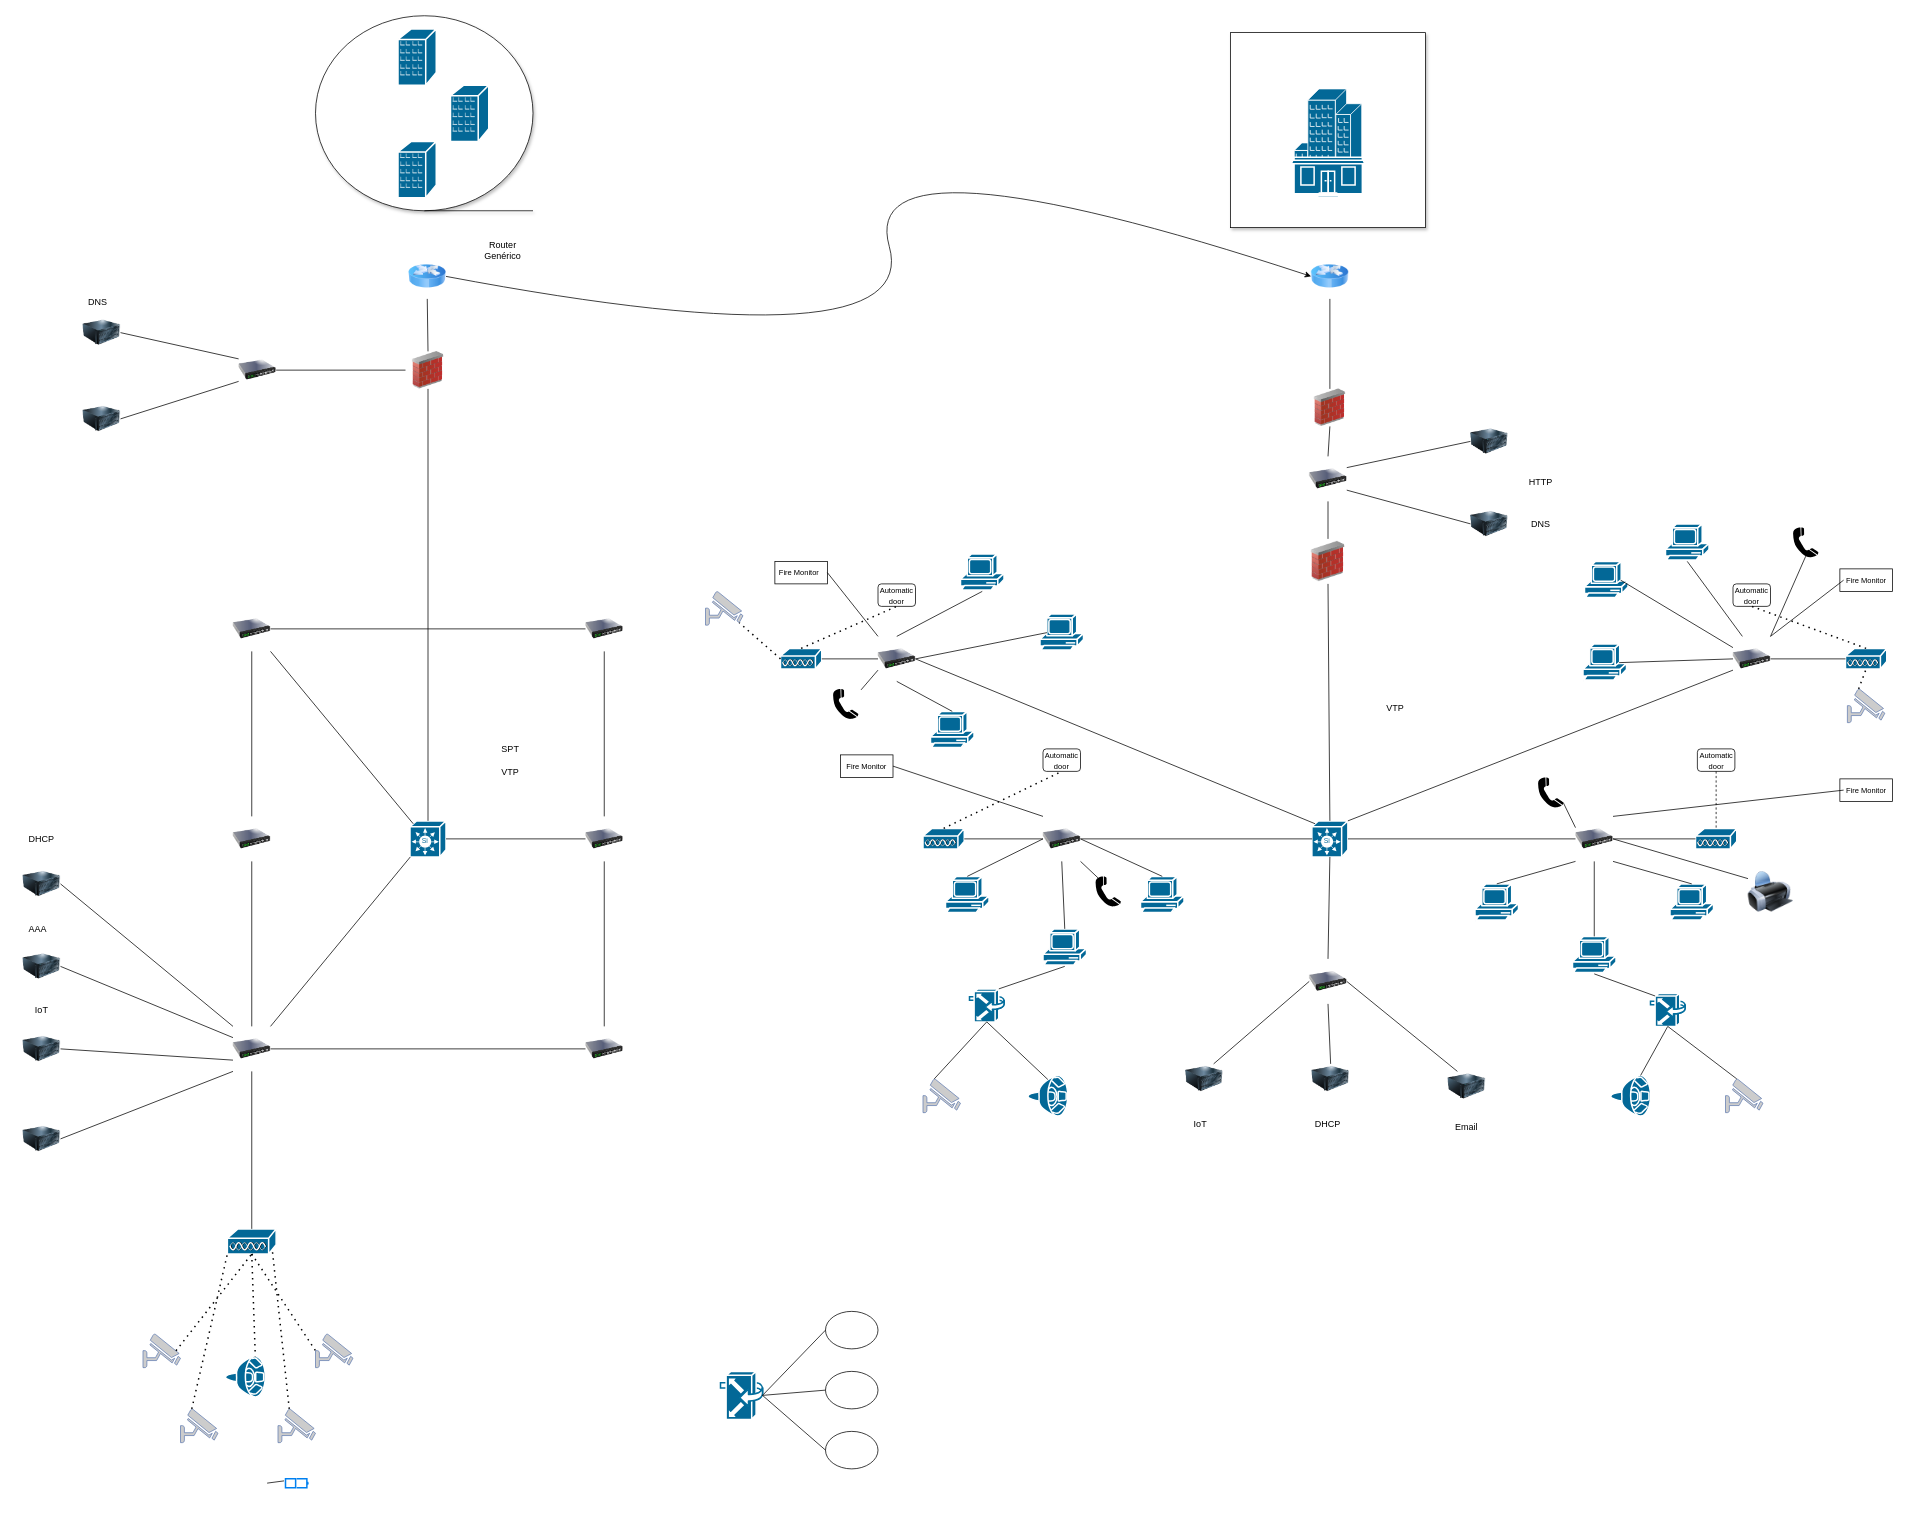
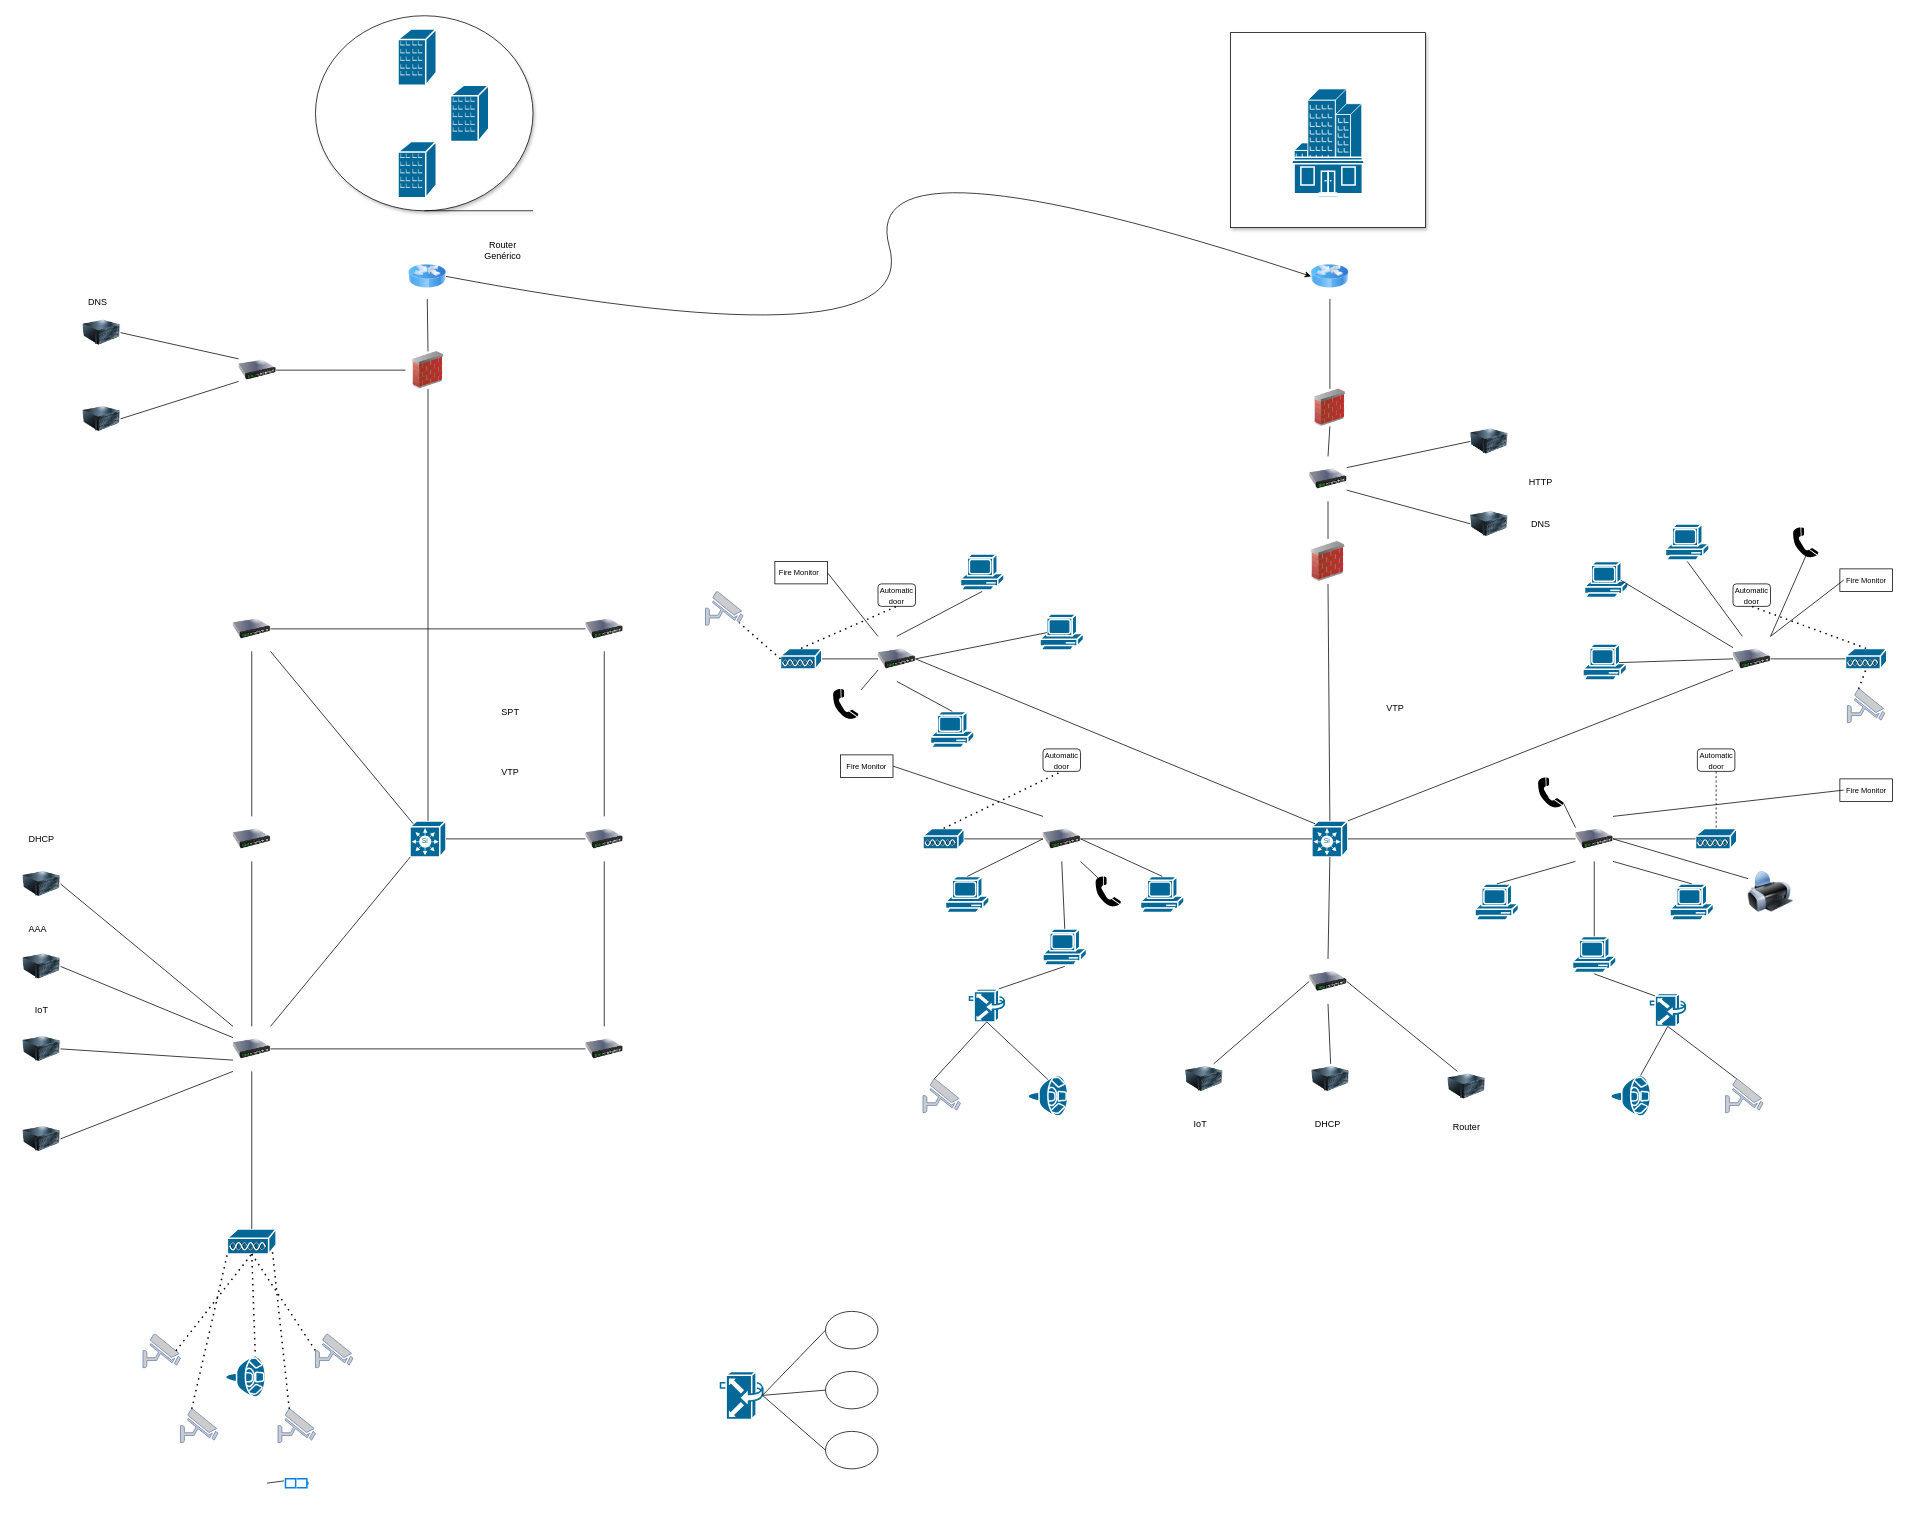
node "SPT": moved (510, 750) -> (510, 712)
node "Email": label "Email" -> "Router"
